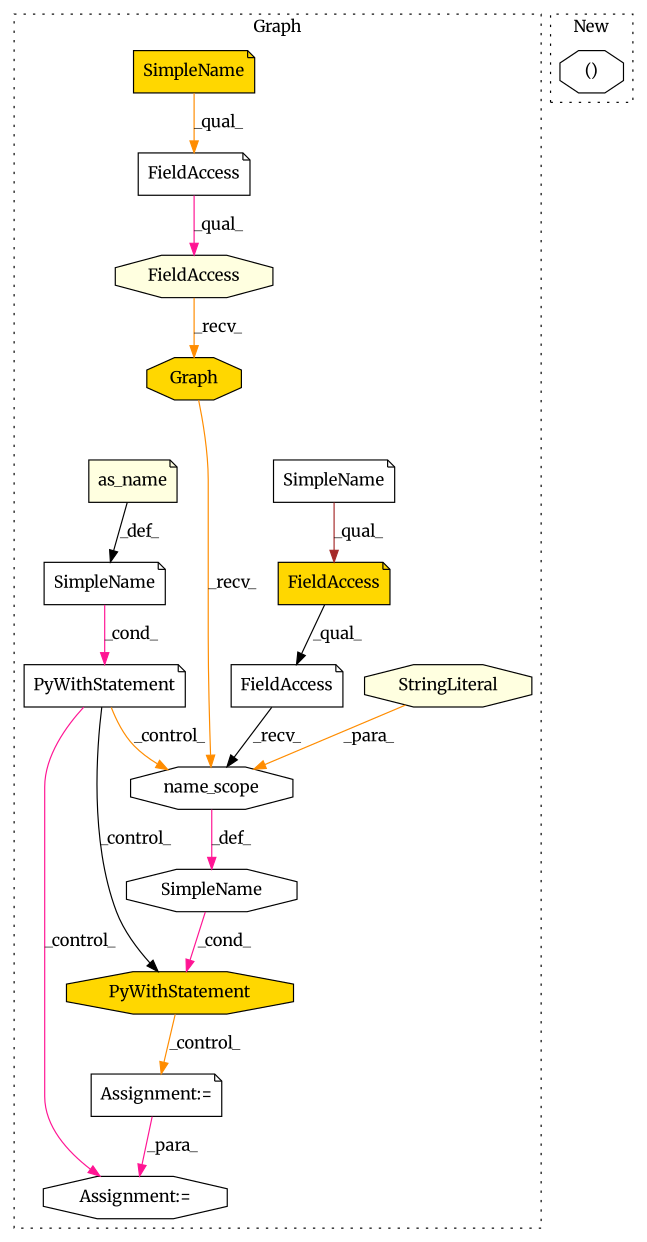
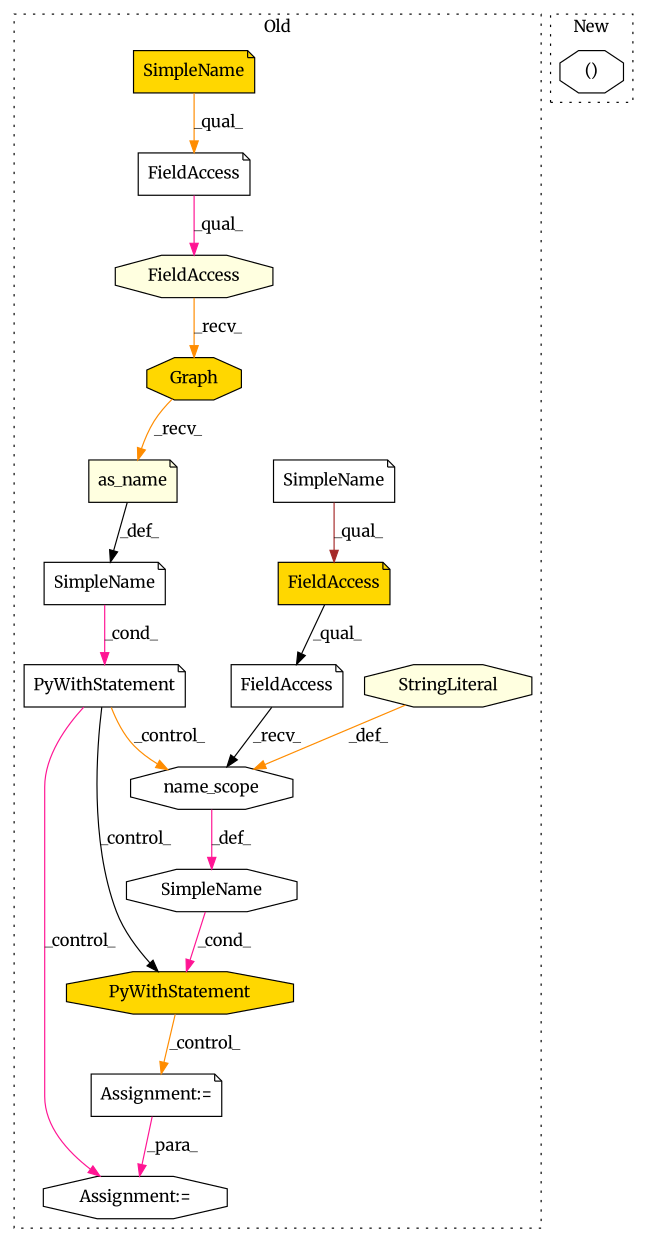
cluster "Graph": label "Graph" -> "Old"
edge "Graph" -> "name_scope": now "Graph" -> "as_name"
edge "StringLiteral" -> "name_scope": label "_para_" -> "_def_"
